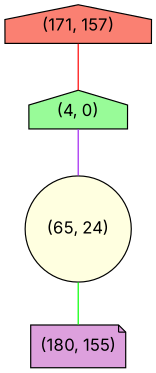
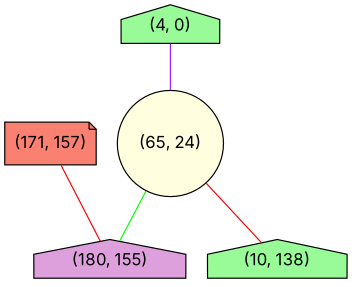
node "(171, 157)": shape house -> note
edge "(171, 157)" -- "(4, 0)": now "(171, 157)" -- "(180, 155)"
node "(10, 138)": added
node "(180, 155)": shape note -> house
